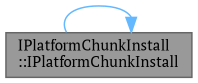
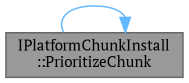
node "IPlatformChunkInstall ::IPlatformChunkInstall": label "IPlatformChunkInstall ::IPlatformChunkInstall" -> "IPlatformChunkInstall ::PrioritizeChunk"
